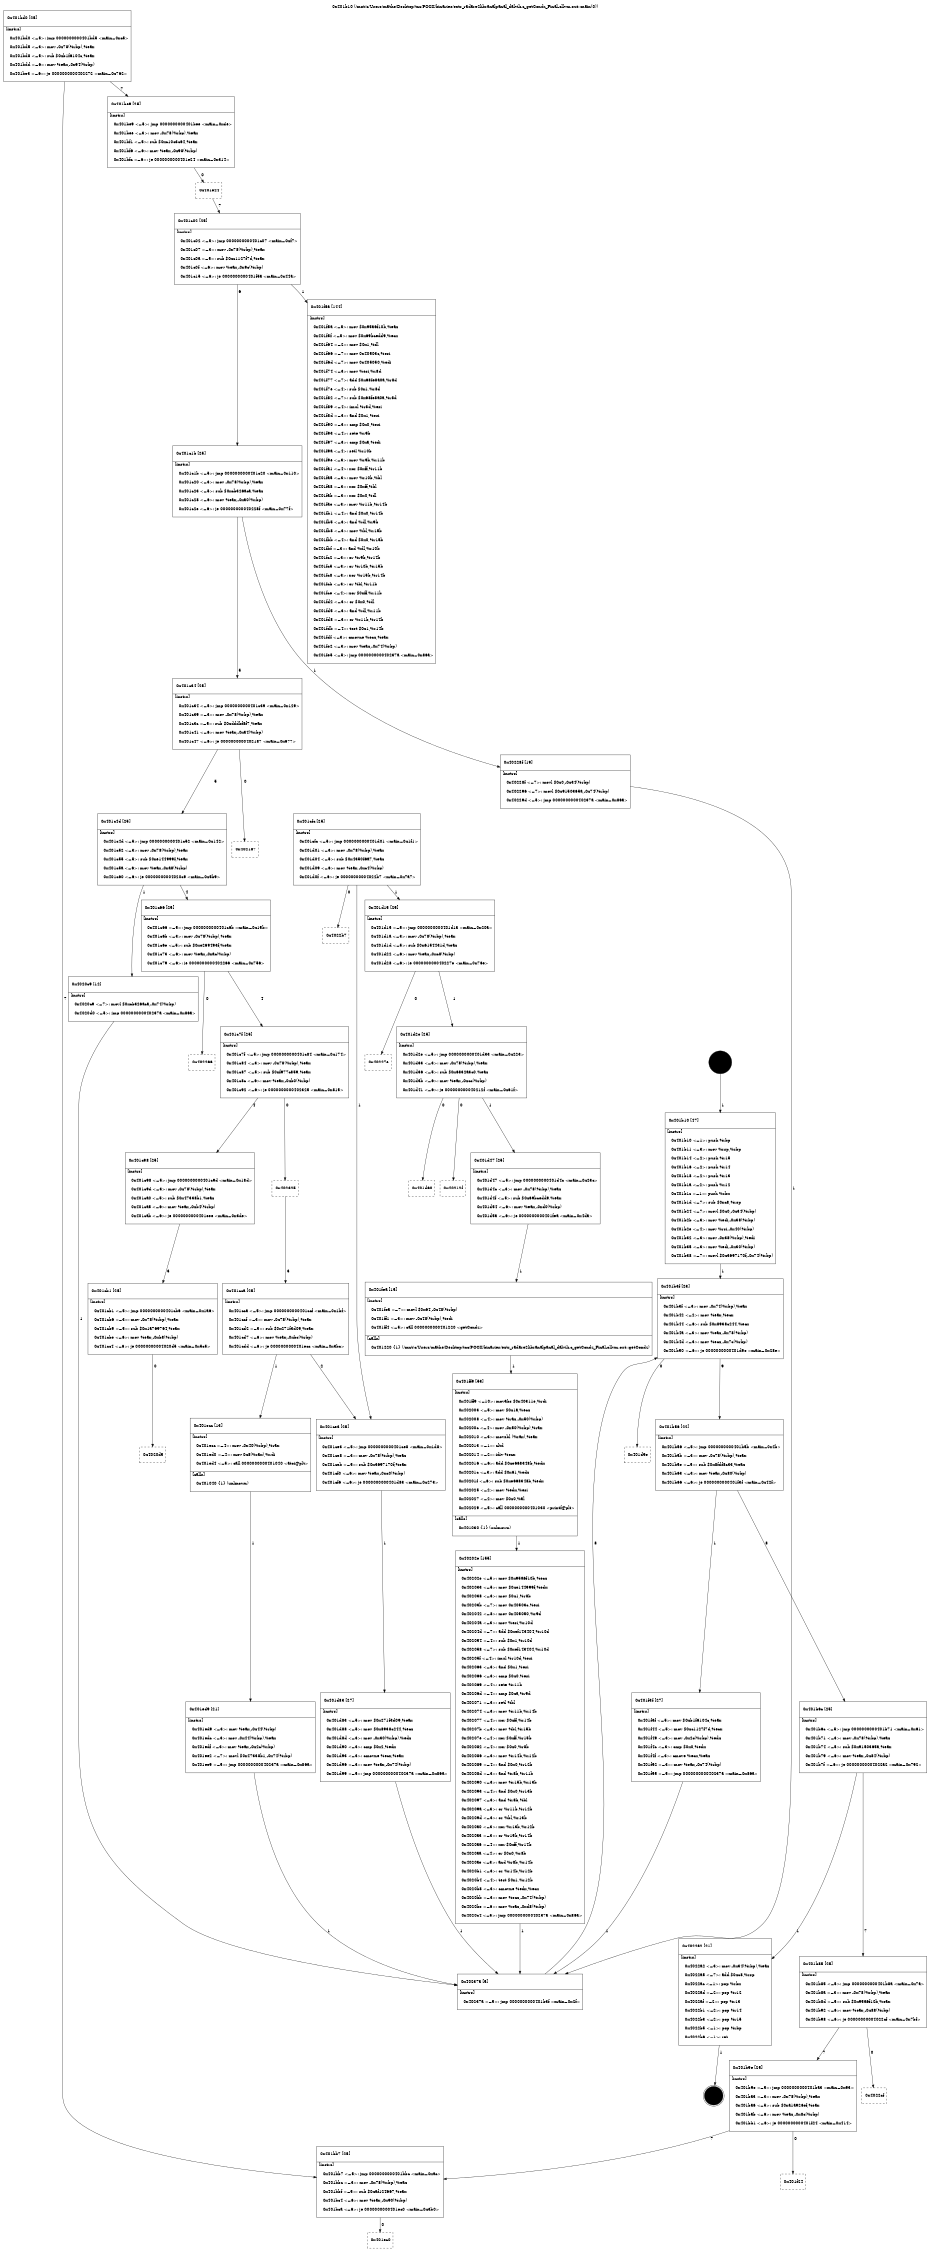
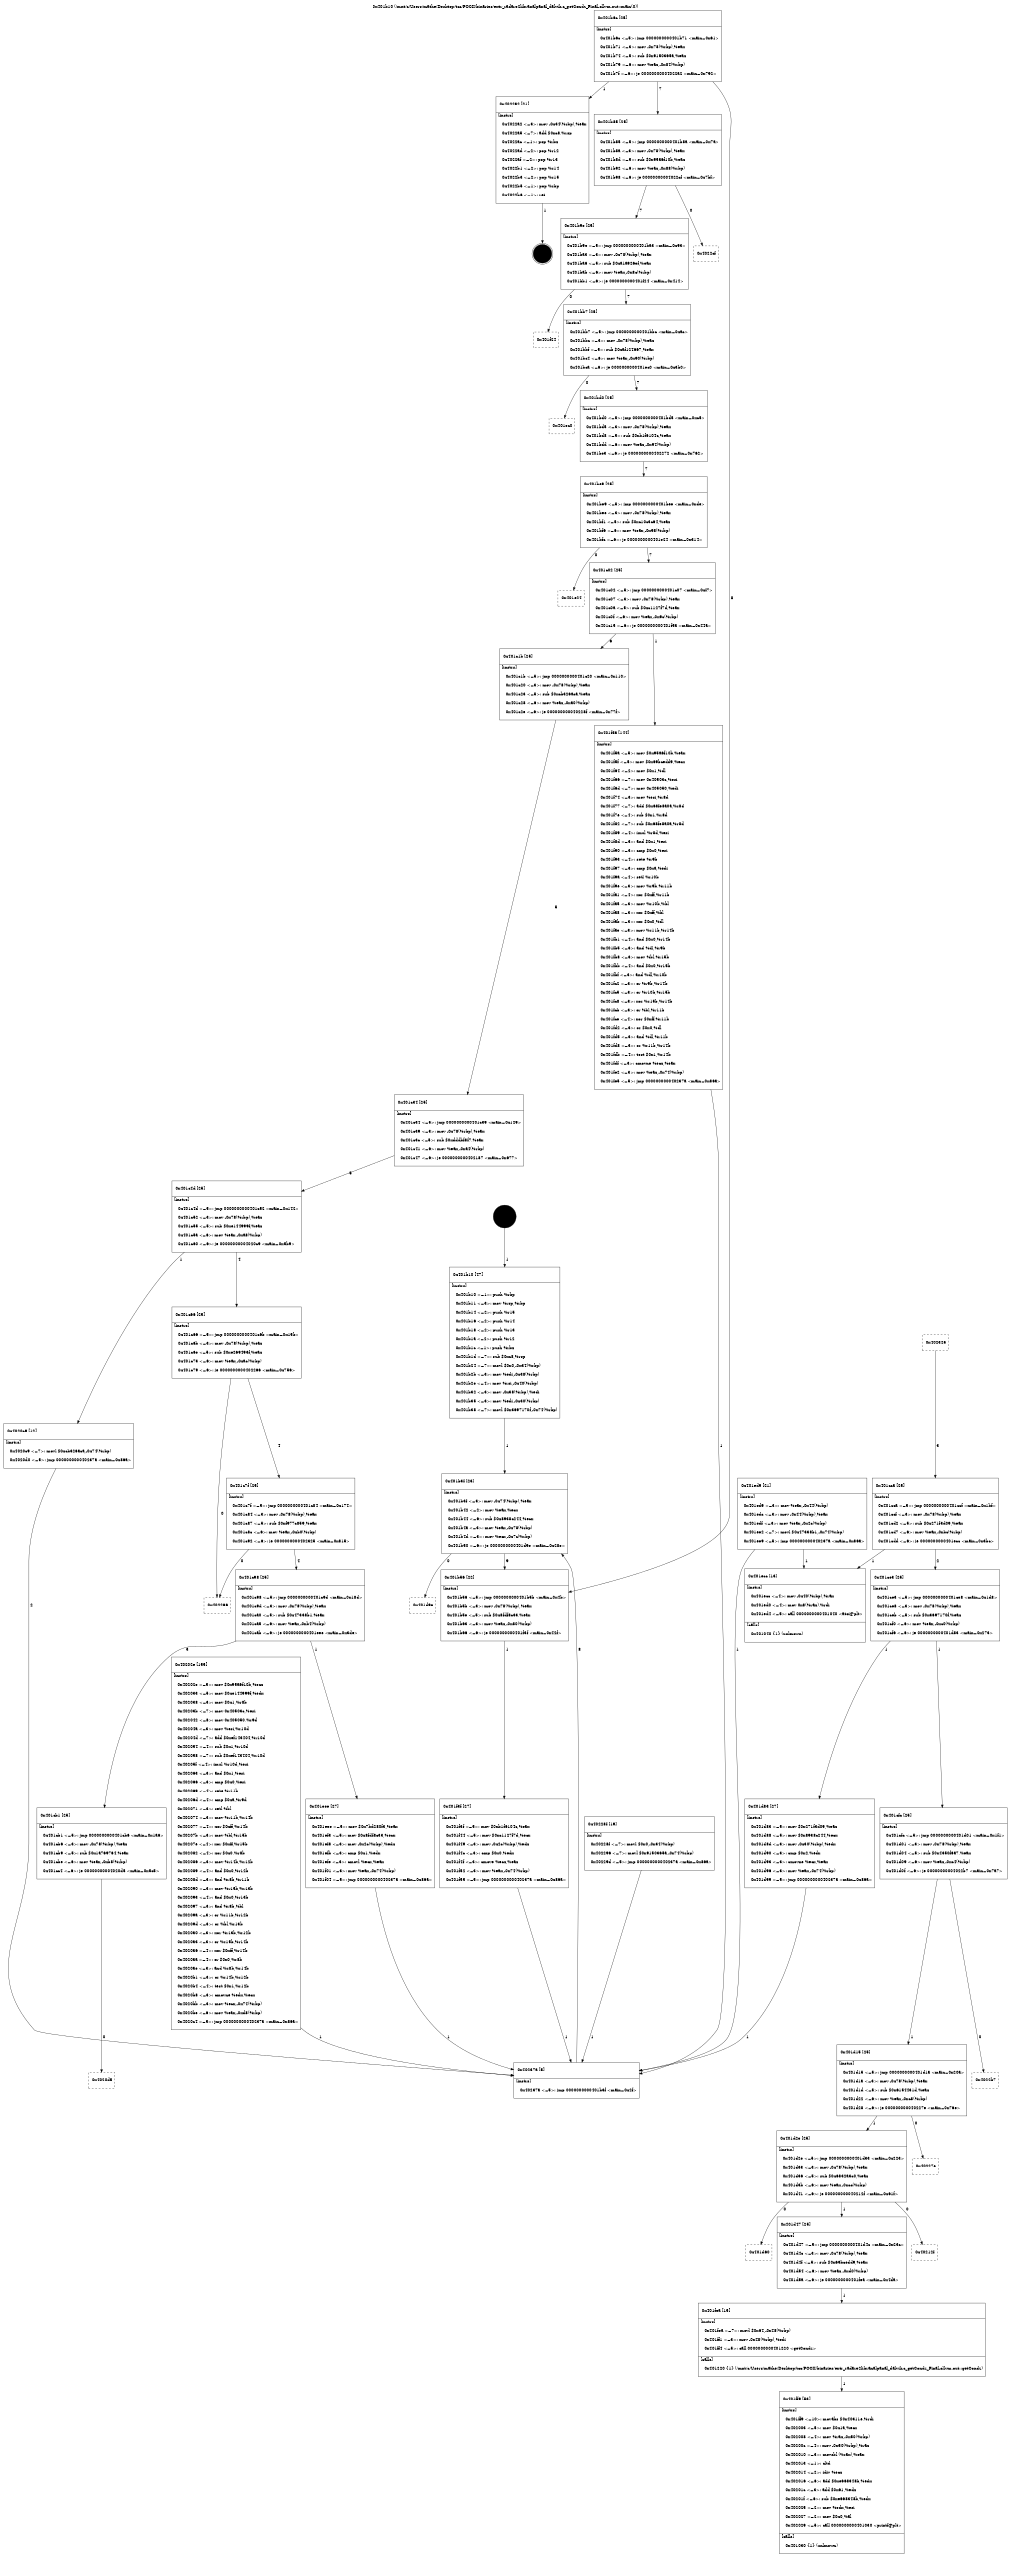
edge "0x401e24" -> "0x401c02 [25]": now "0x401be9 [25]" -> "0x401c02 [25]"
edge "0x401c1b [25]" -> "0x40228f [19]": removed, label "1"
node "0x402187": removed
edge "0x401c7f [25]" -> "0x402325": now "0x401c7f [25]" -> "0x402266"
edge "0x401cfc [25]" -> "0x401ce3 [25]": reversed
edge "0x401bd0 [25]" -> "0x401bb7 [25]": reversed
edge "0x4020c9 [12]" -> "0x40237a [5]": label " 1" -> " 2"
edge "0x401ff9 [53]" -> "0x40202e [155]": removed, label "1"
edge "0x401b56 [22]" -> "0x401b6c [25]": reversed
edge "0x401ecc [13]" -> "0x401ed9 [21]": reversed
edge "0x401f5a [144]" -> "0x40237a [5]": added, label "1"
node "0x401eee [27]": added
